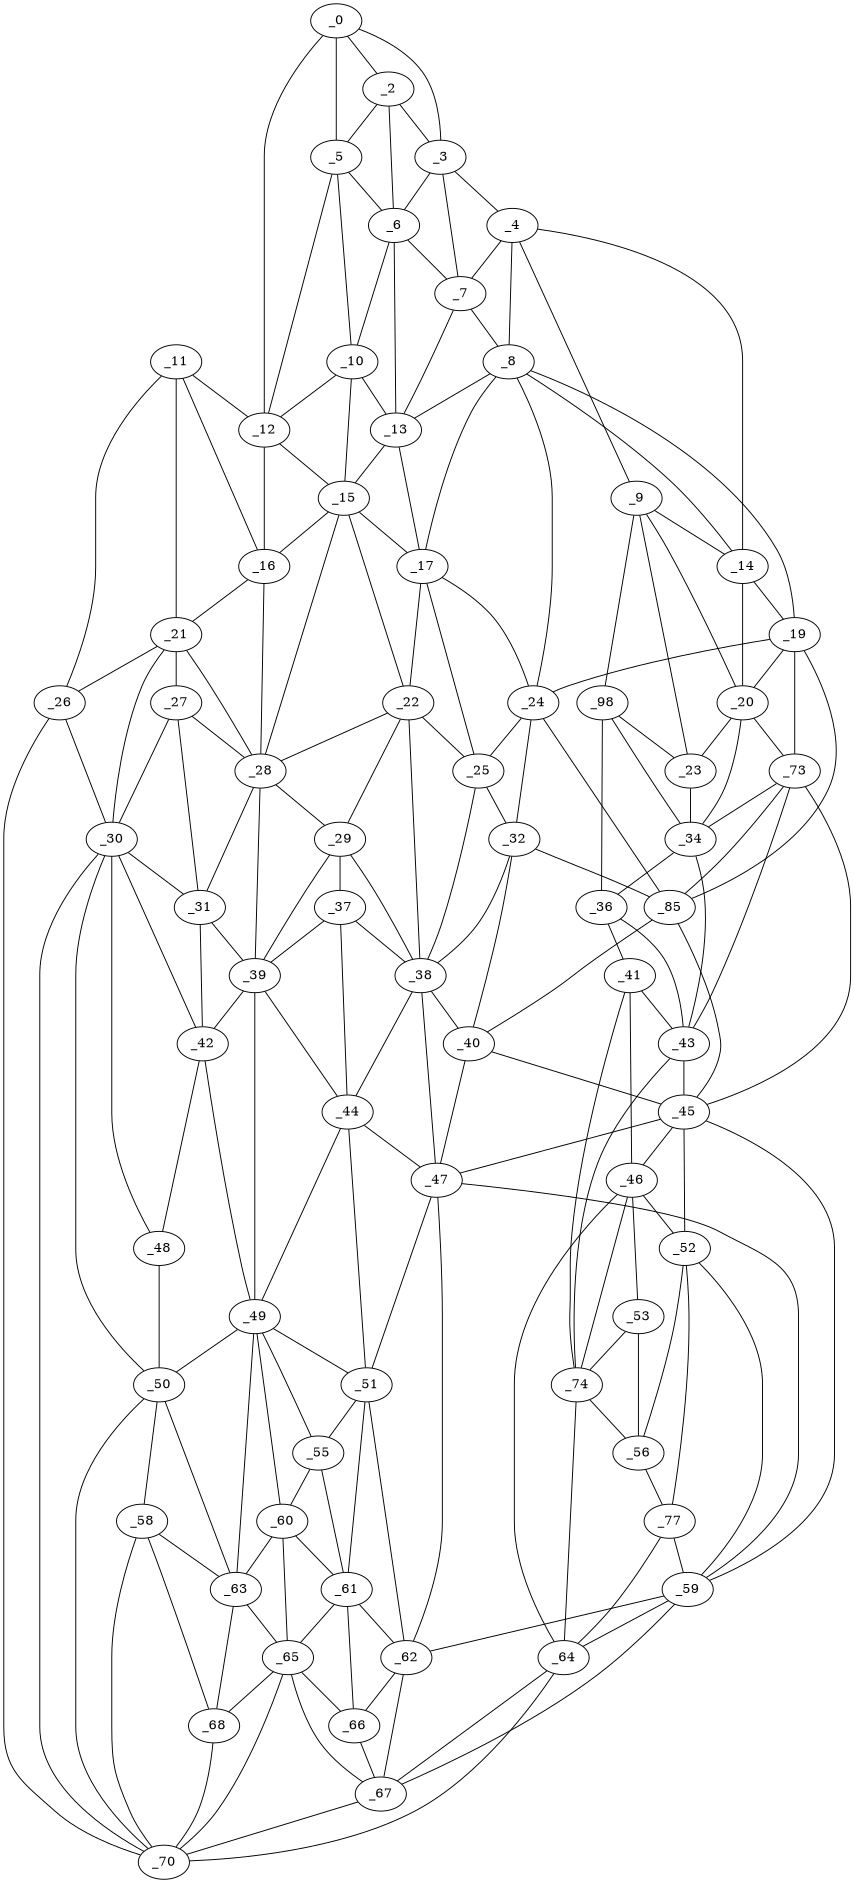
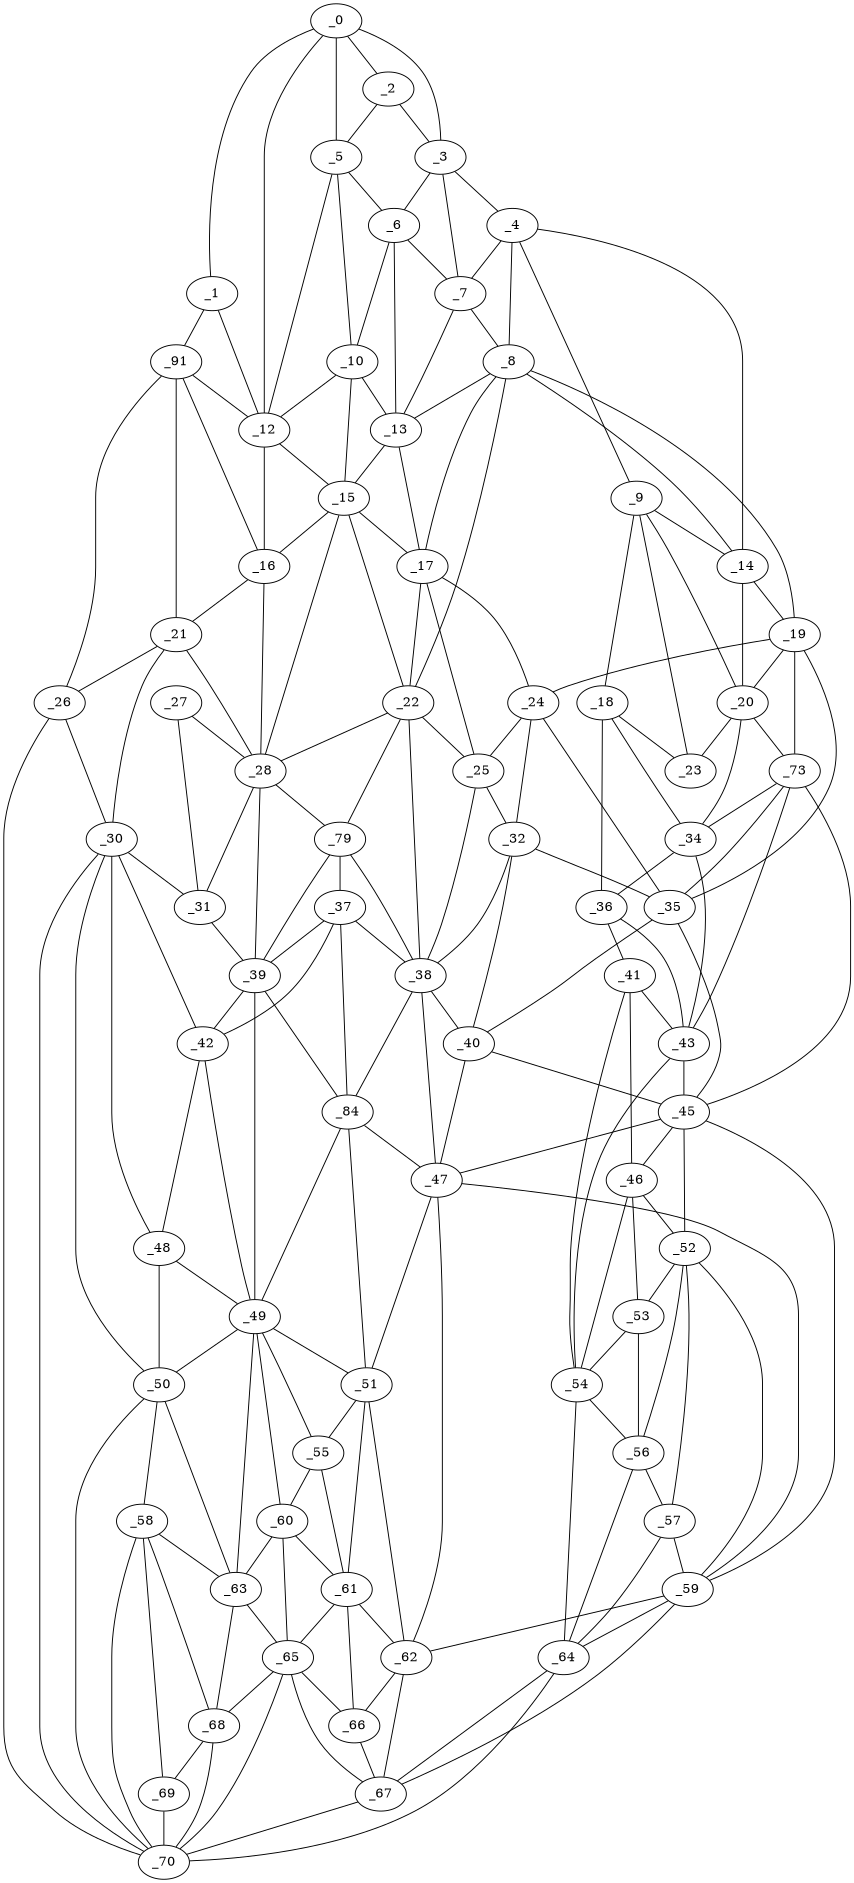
edge "_2" -- "_6": removed
node "_1": added
node "_11": label "_11" -> "_91"
edge "_8" -- "_24": now "_8" -- "_22"
edge "_21" -- "_27": removed
node "_98": label "_98" -> "_18"
edge "_27" -- "_30": removed
edge "_23" -- "_34": removed
node "_29": label "_29" -> "_79"
node "_85": label "_85" -> "_35"
edge "_31" -- "_42": now "_37" -- "_42"
node "_44": label "_44" -> "_84"
edge "_48" -- "_49": added
edge "_52" -- "_53": added
node "_74": label "_74" -> "_54"
edge "_46" -- "_64": now "_56" -- "_64"
node "_77": label "_77" -> "_57"
node "_69": added
